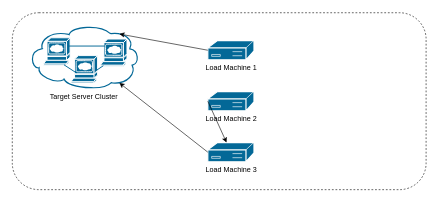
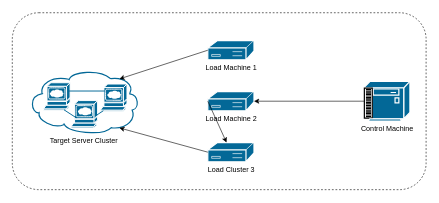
node "Target Server Cluster": moved (84, 56) -> (84, 101)
edge "Control Machine" -> "Load Machine 2": added
node "Control Machine": added
node "Load Machine 3": label "Load Machine 3" -> "Load Cluster 3"
